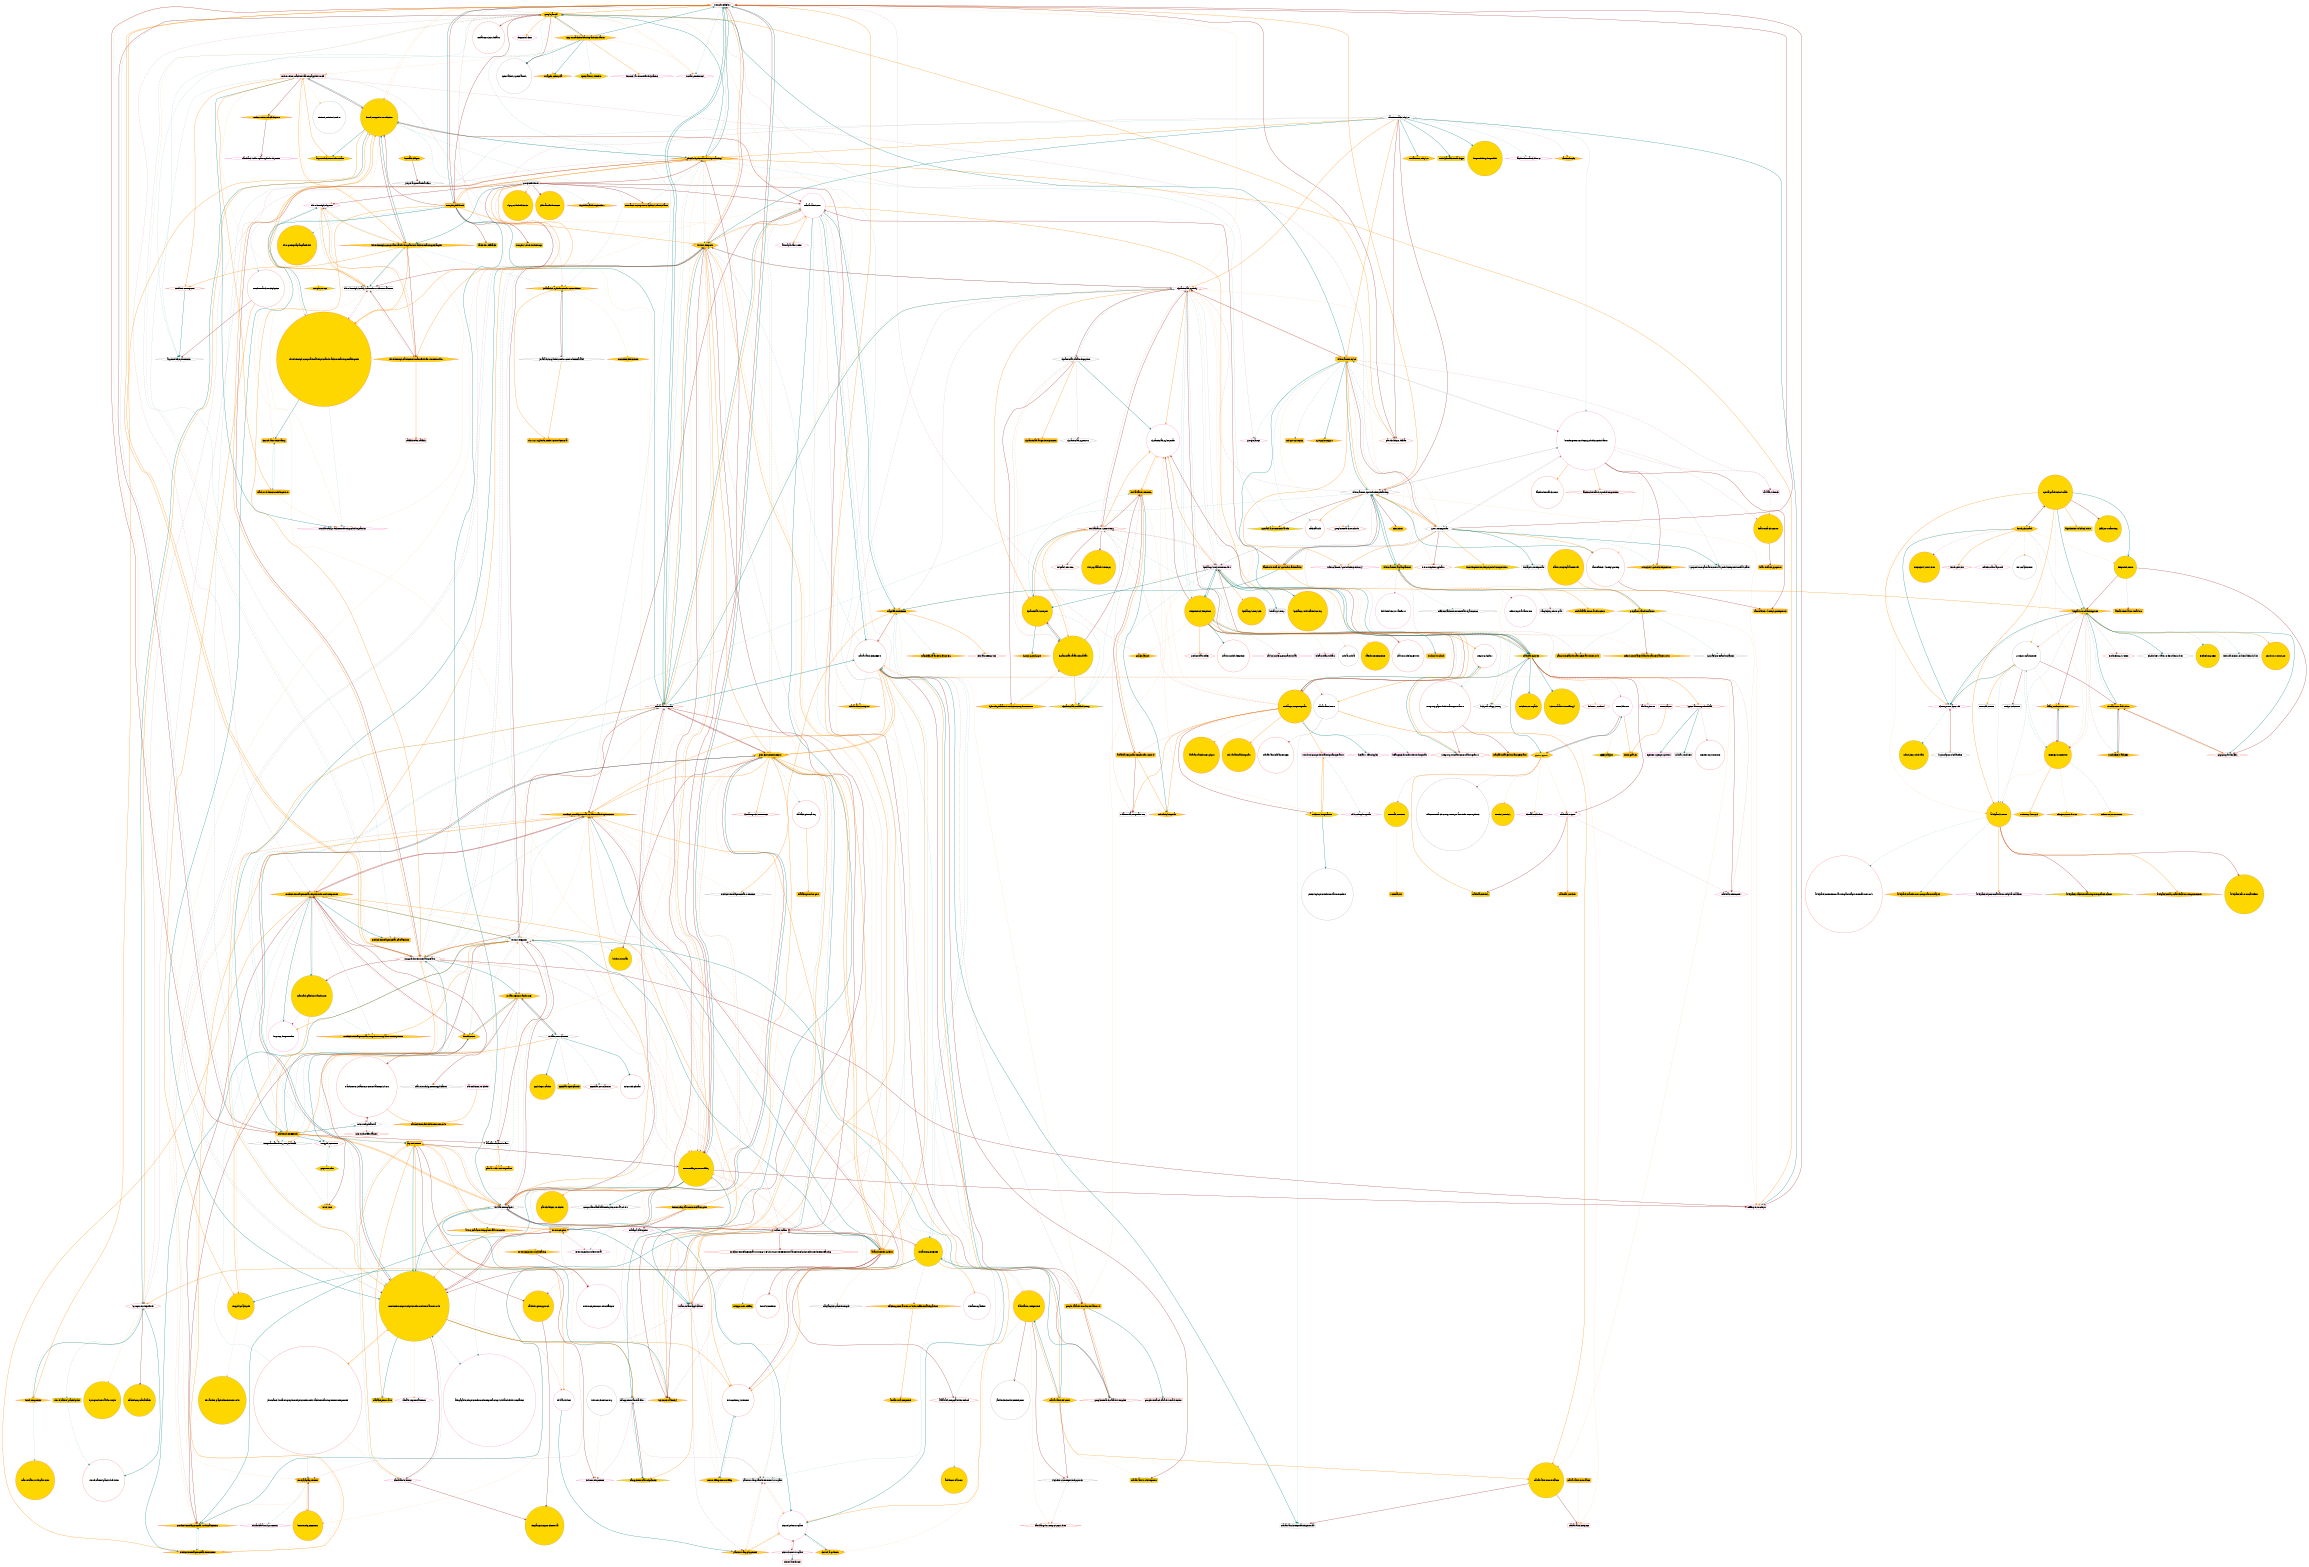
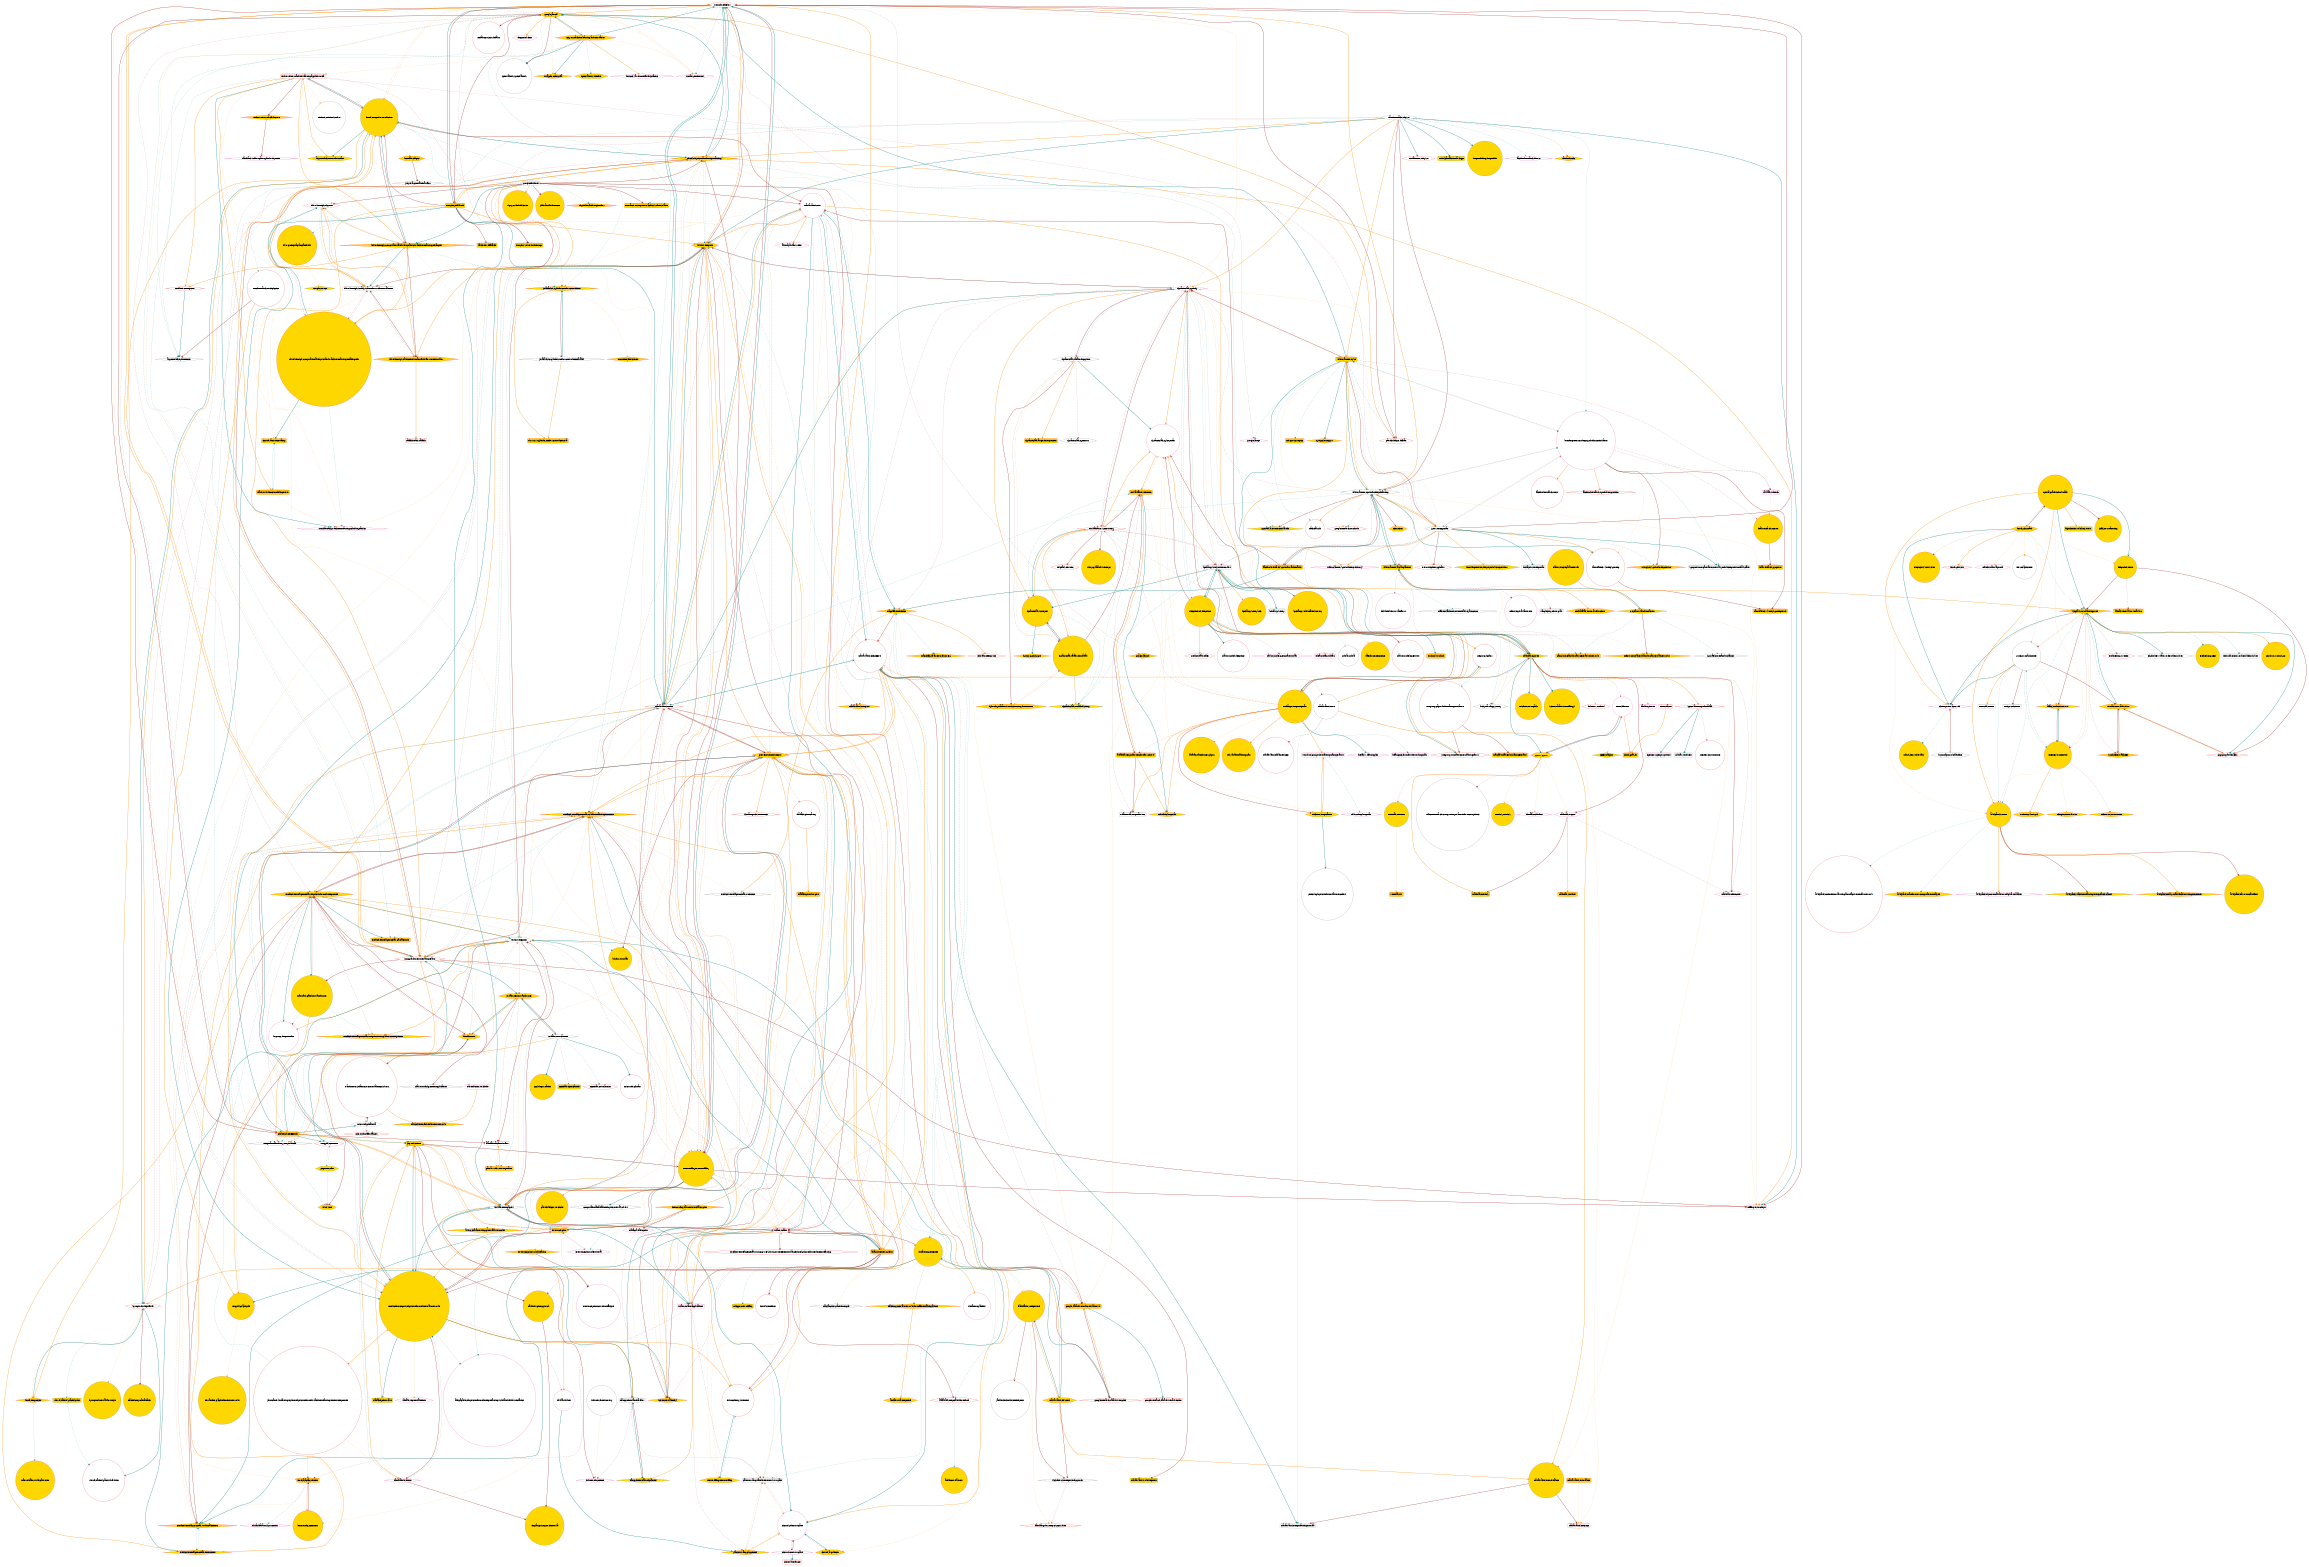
node "metahouses/-PhySO-": fillcolor gold -> white
edge "maziarraissi/HFM" -> "PredictiveIntelligenceLab/GradientPathologiesPINNs": style bold -> dashed
